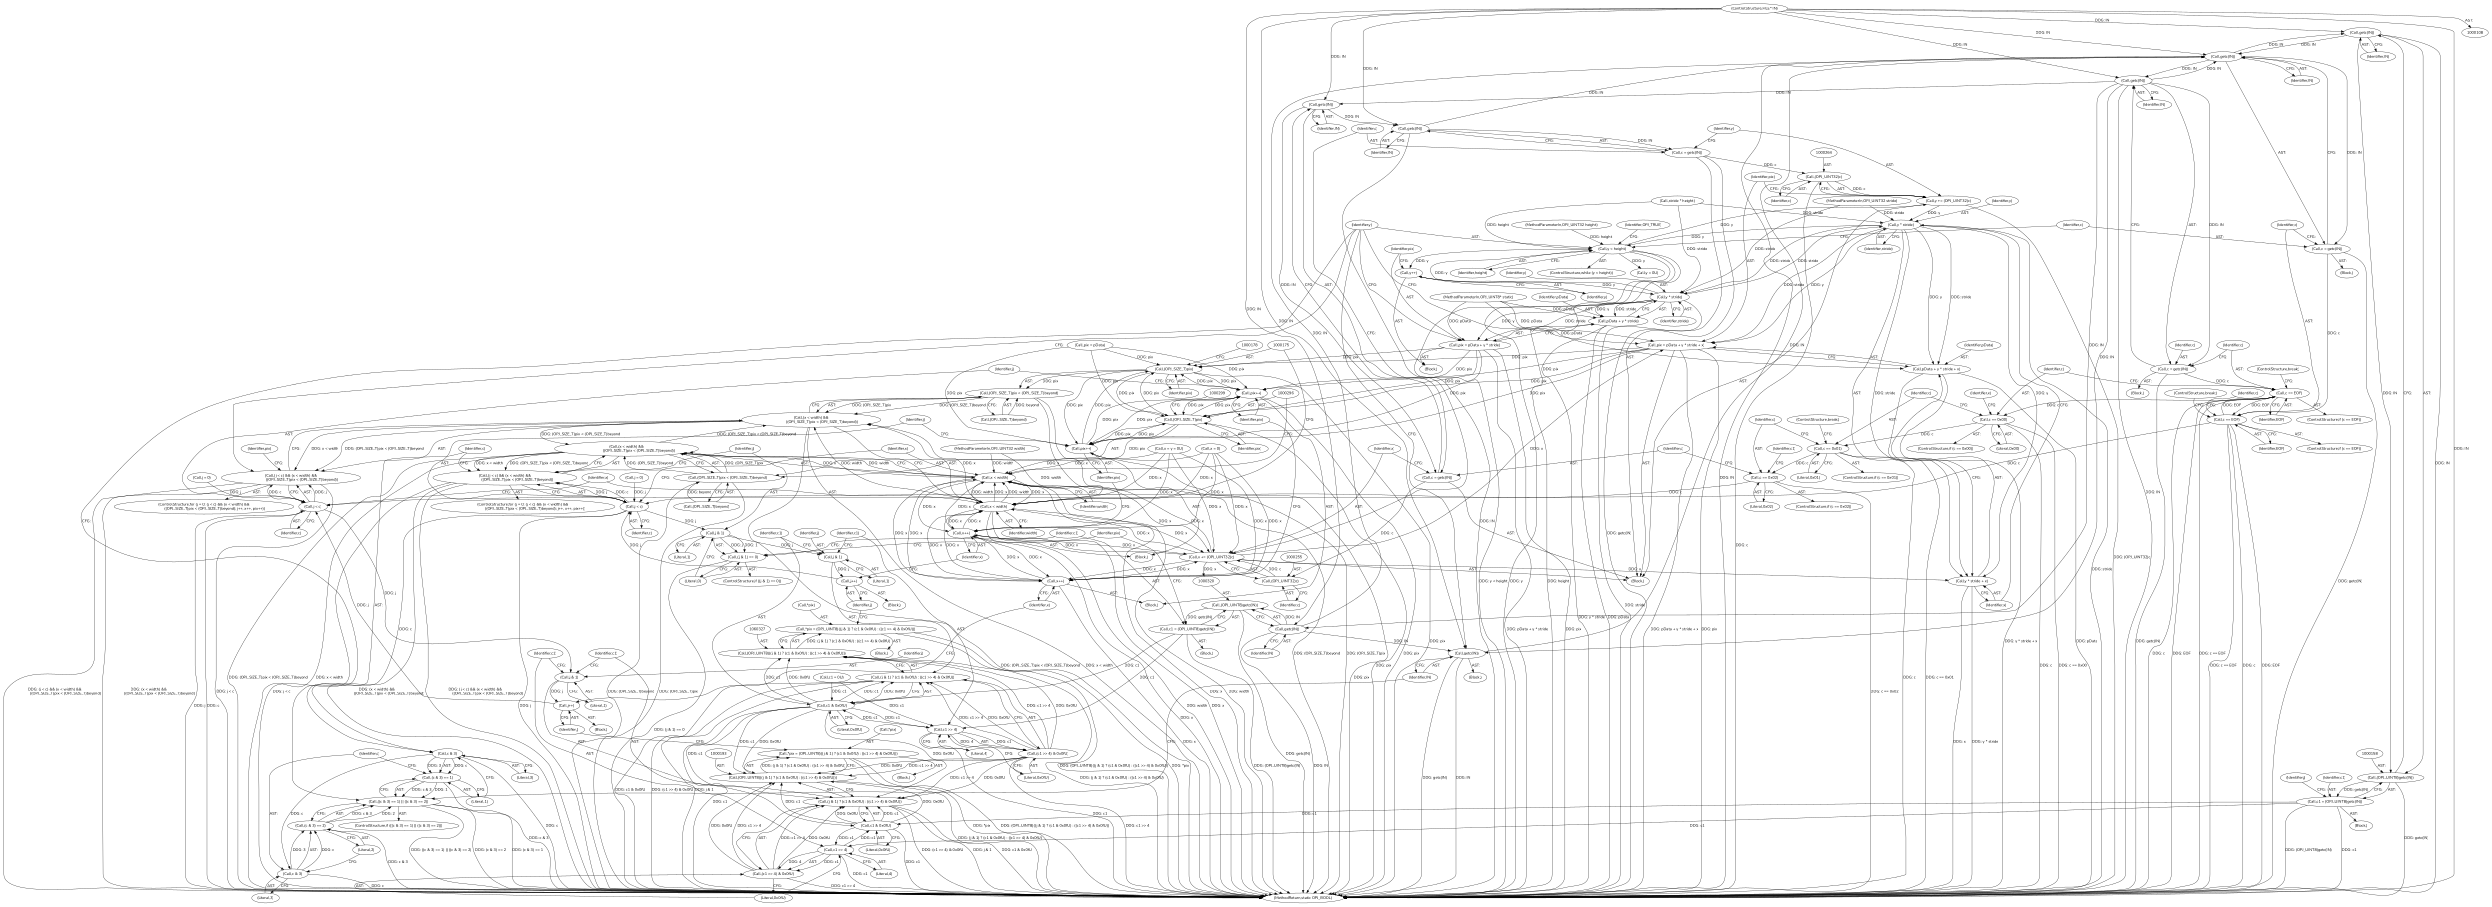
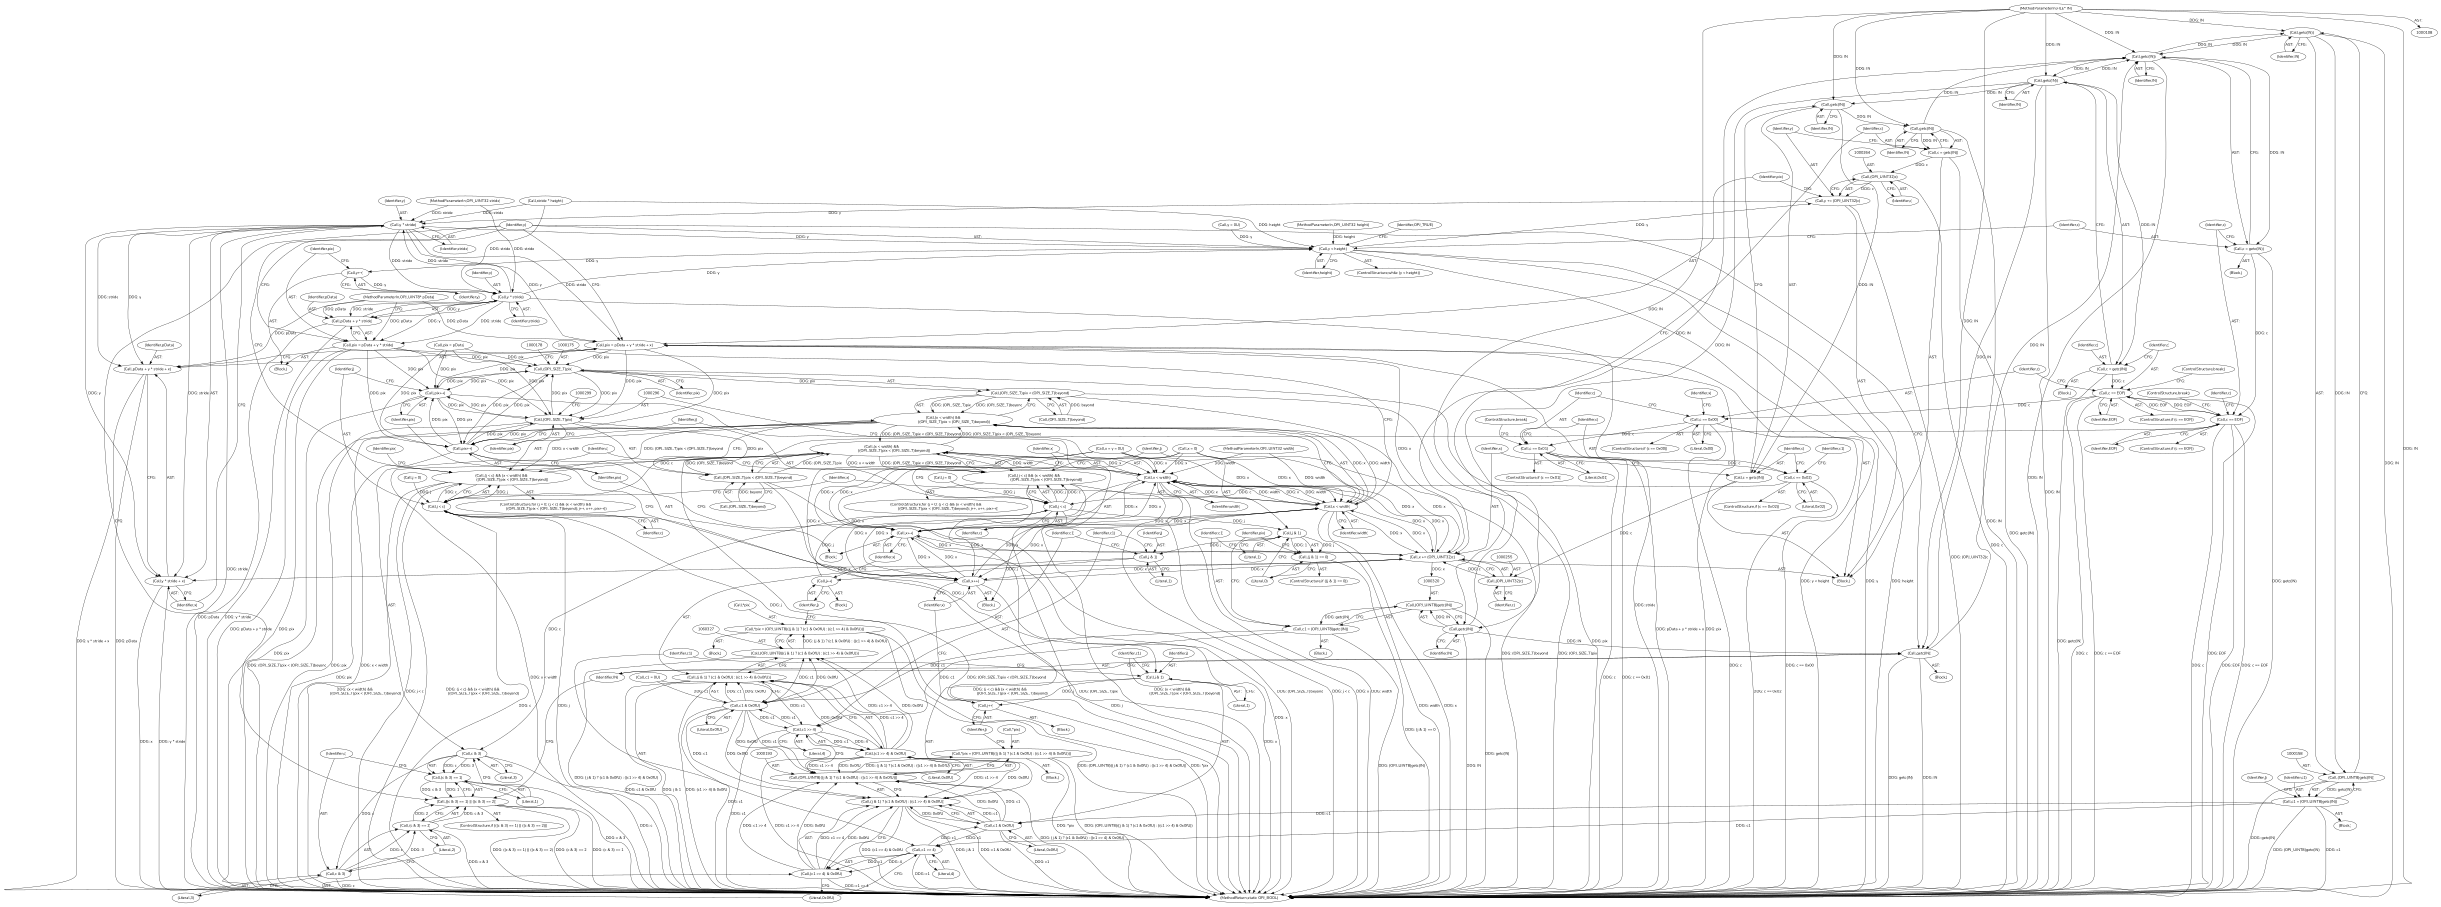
node "(ControlStructure,FILE* IN)": label "(ControlStructure,FILE* IN)" -> "(MethodParameterIn,FILE* IN)"
edge "(Call,y < height)" -> "(Call,y = 0U)": reversed
node "(MethodParameterIn,OPJ_UINT8* static)": label "(MethodParameterIn,OPJ_UINT8* static)" -> "(MethodParameterIn,OPJ_UINT8* pData)"
